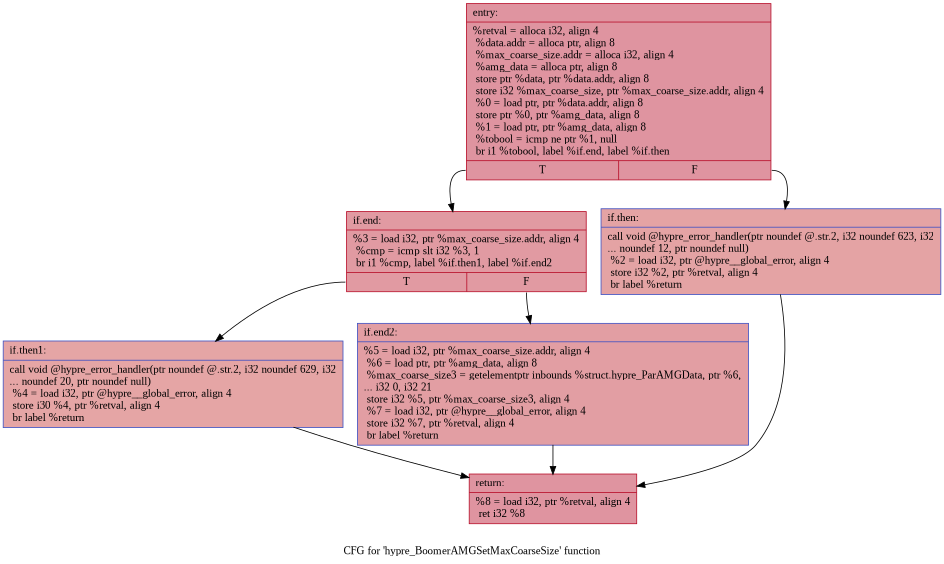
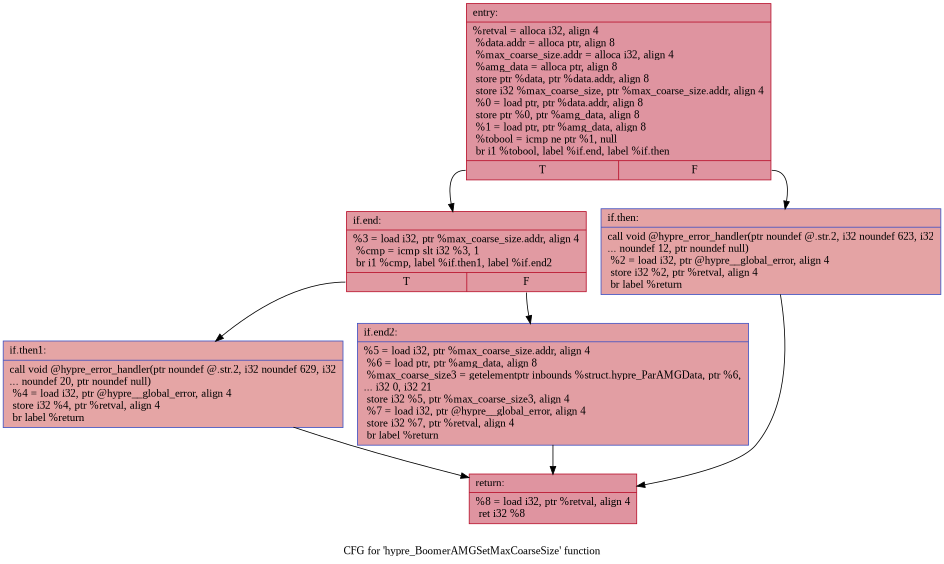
node "if.then1:": text "store i30 %4, ptr %retval, align 4" -> "store i32 %4, ptr %retval, align 4"
